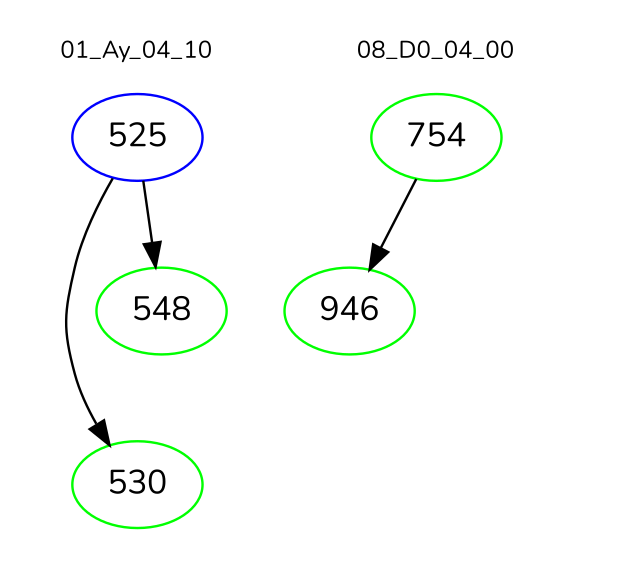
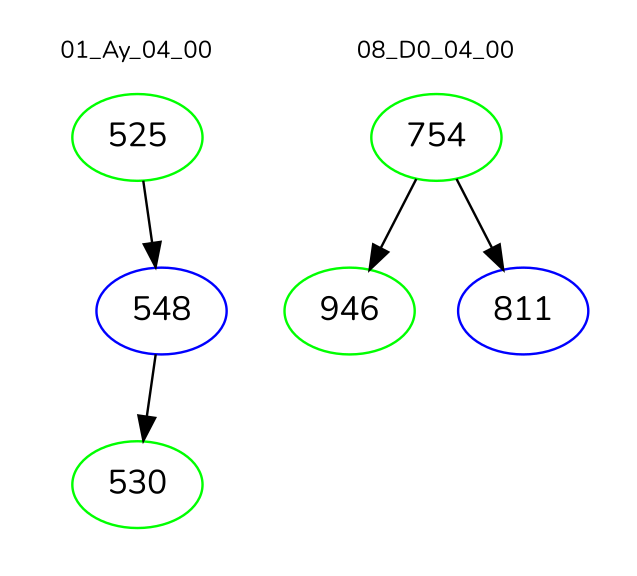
cluster "01_Ay_04_10": label "01_Ay_04_10" -> "01_Ay_04_00"
node "525": color blue -> green
edge "525" -> "530": now "548" -> "530"
node "548": color green -> blue
node "811": added
